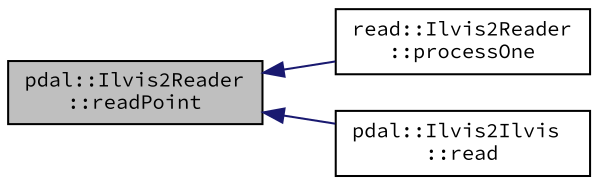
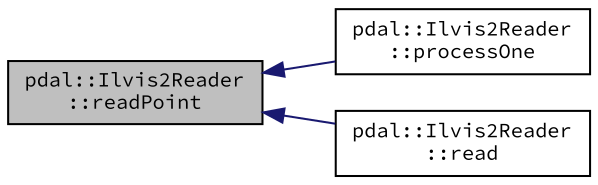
node "read::Ilvis2Reader ::processOne": label "read::Ilvis2Reader ::processOne" -> "pdal::Ilvis2Reader ::processOne"
node "pdal::Ilvis2Ilvis ::read": label "pdal::Ilvis2Ilvis ::read" -> "pdal::Ilvis2Reader ::read"
